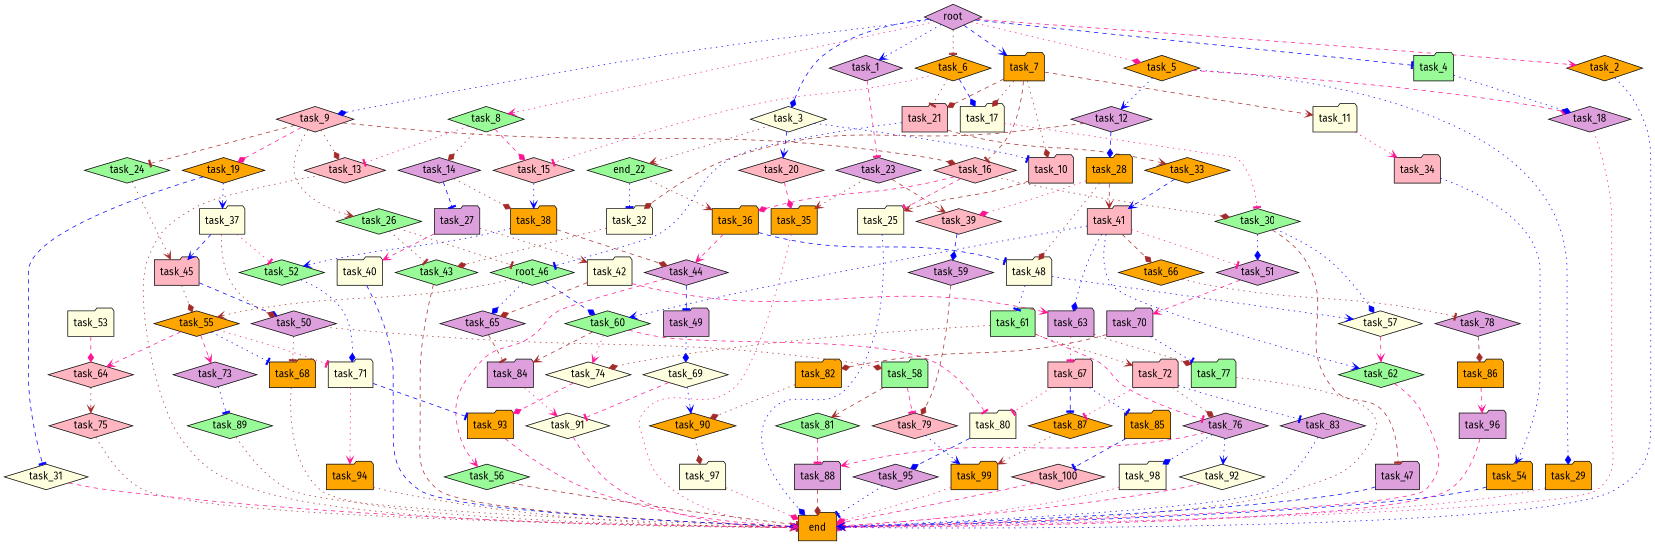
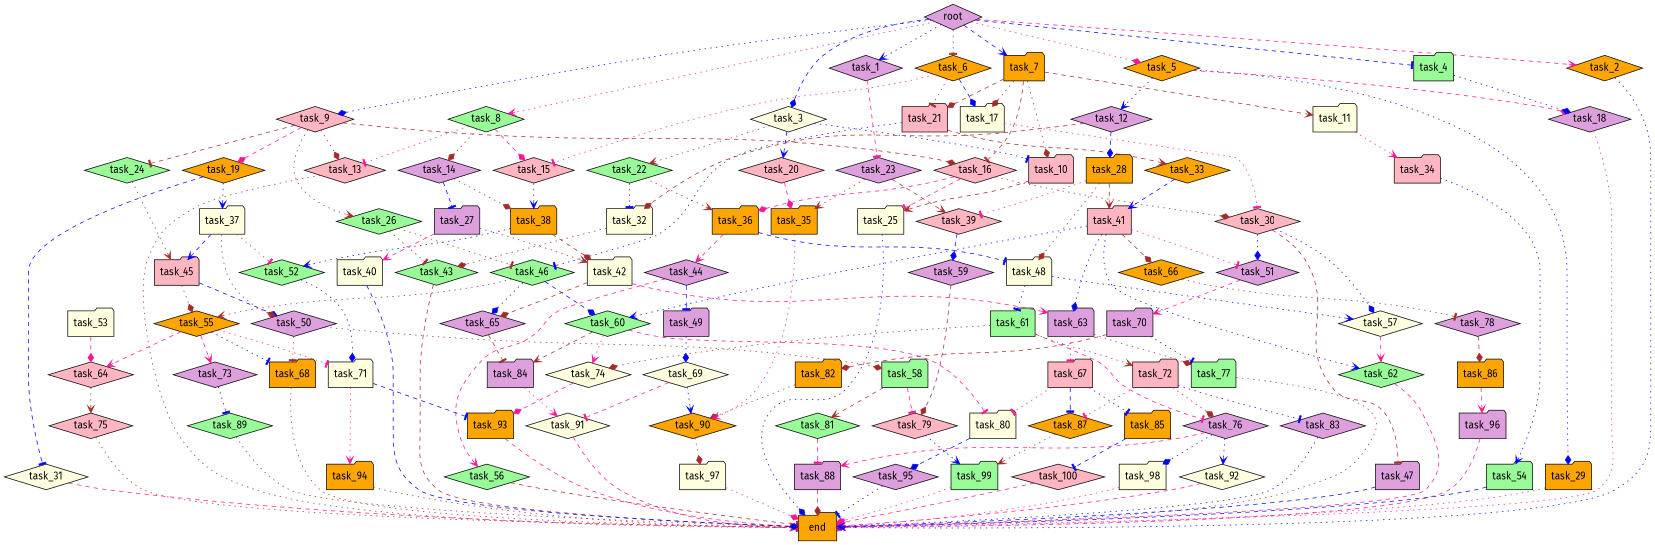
node "end_22": label "end_22" -> "task_22"
edge "task_28" -> "task_39": arrowhead diamond -> tee
node "task_30": fillcolor palegreen -> lightpink
edge "task_38" -> "task_44": now "task_38" -> "task_42"
node "root_46": label "root_46" -> "task_46"
edge "task_35" -> "end": now "task_35" -> "task_90"
node "task_99": fillcolor orange -> palegreen
node "task_54": fillcolor orange -> palegreen
